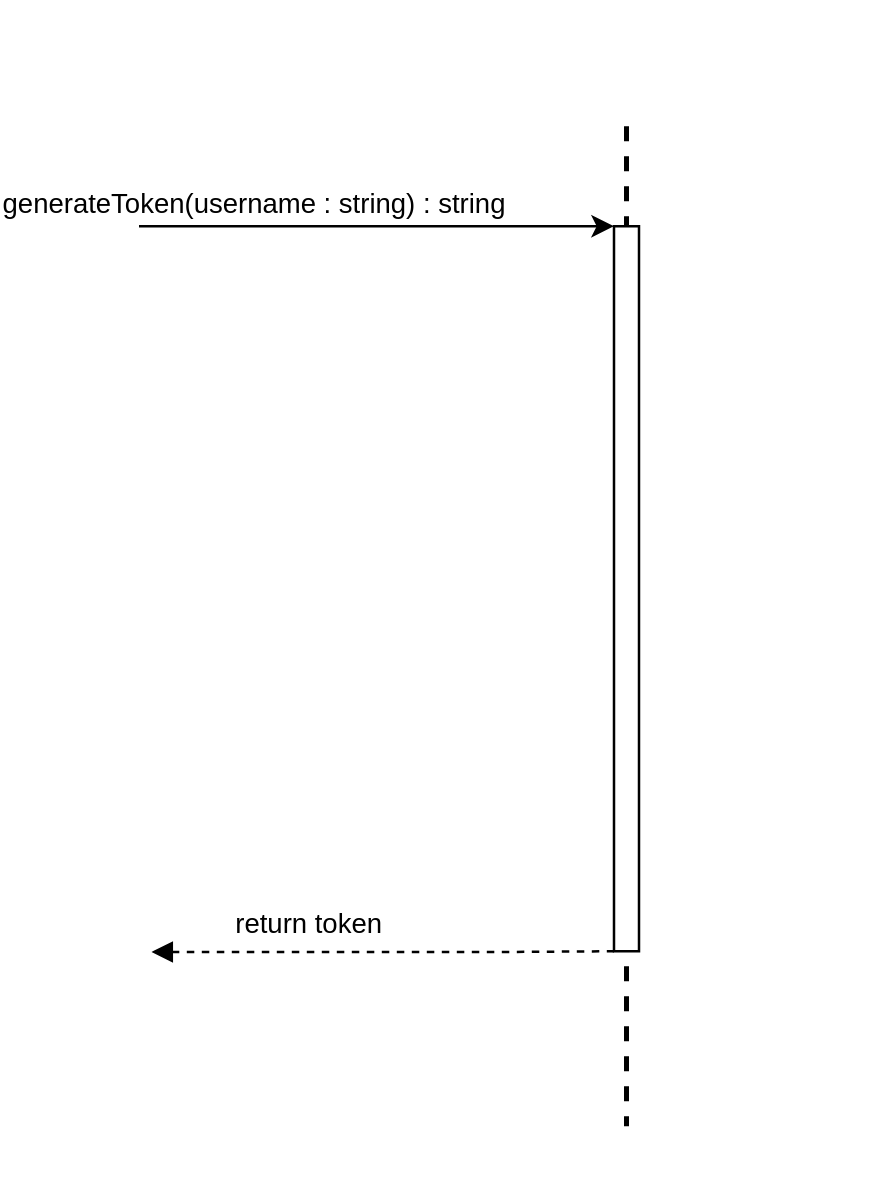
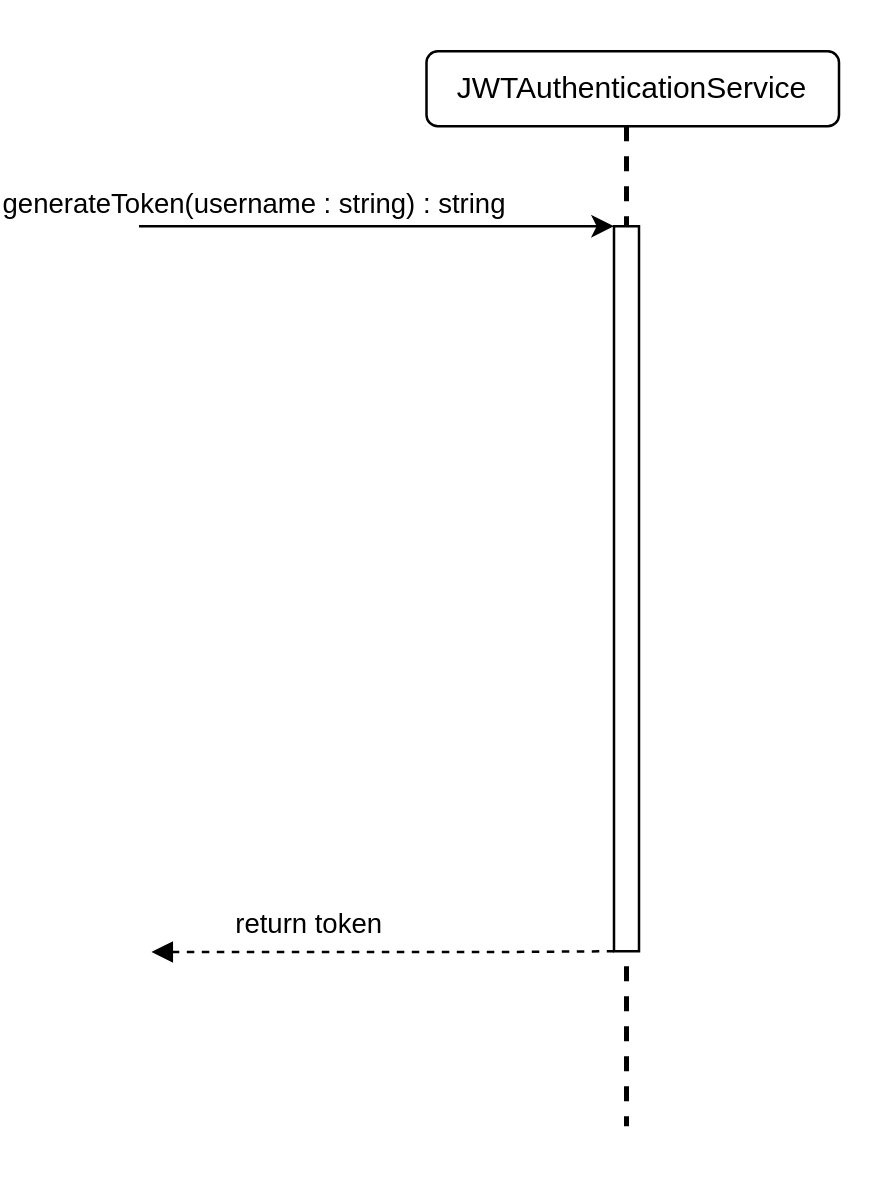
node "JWTAuthenticationService": added
